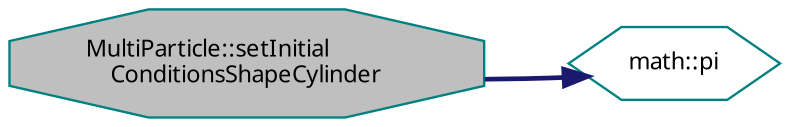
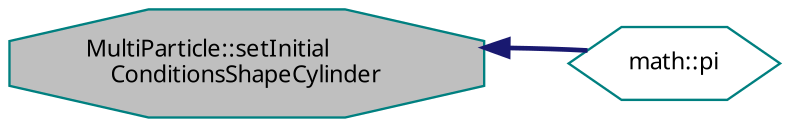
edge "MultiParticle::setInitial ConditionsShapeCylinder" -> "math::pi": reversed
